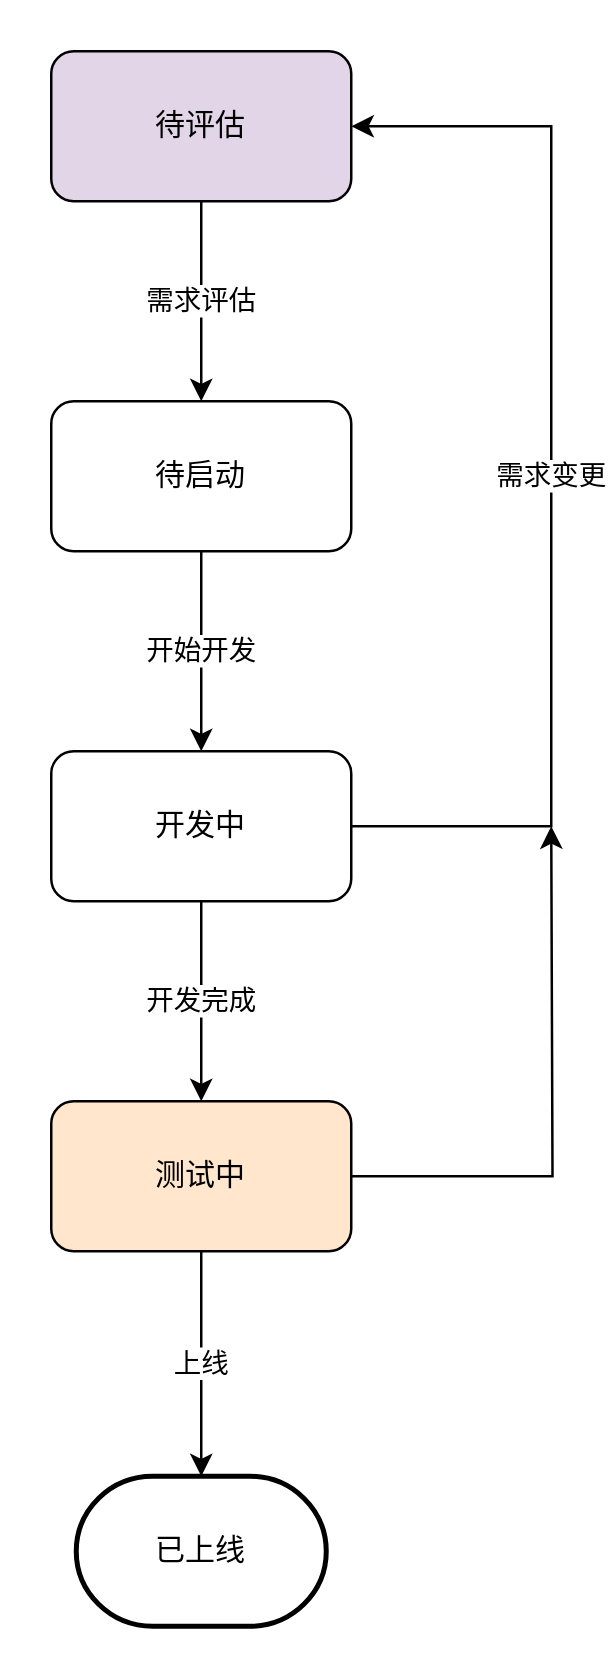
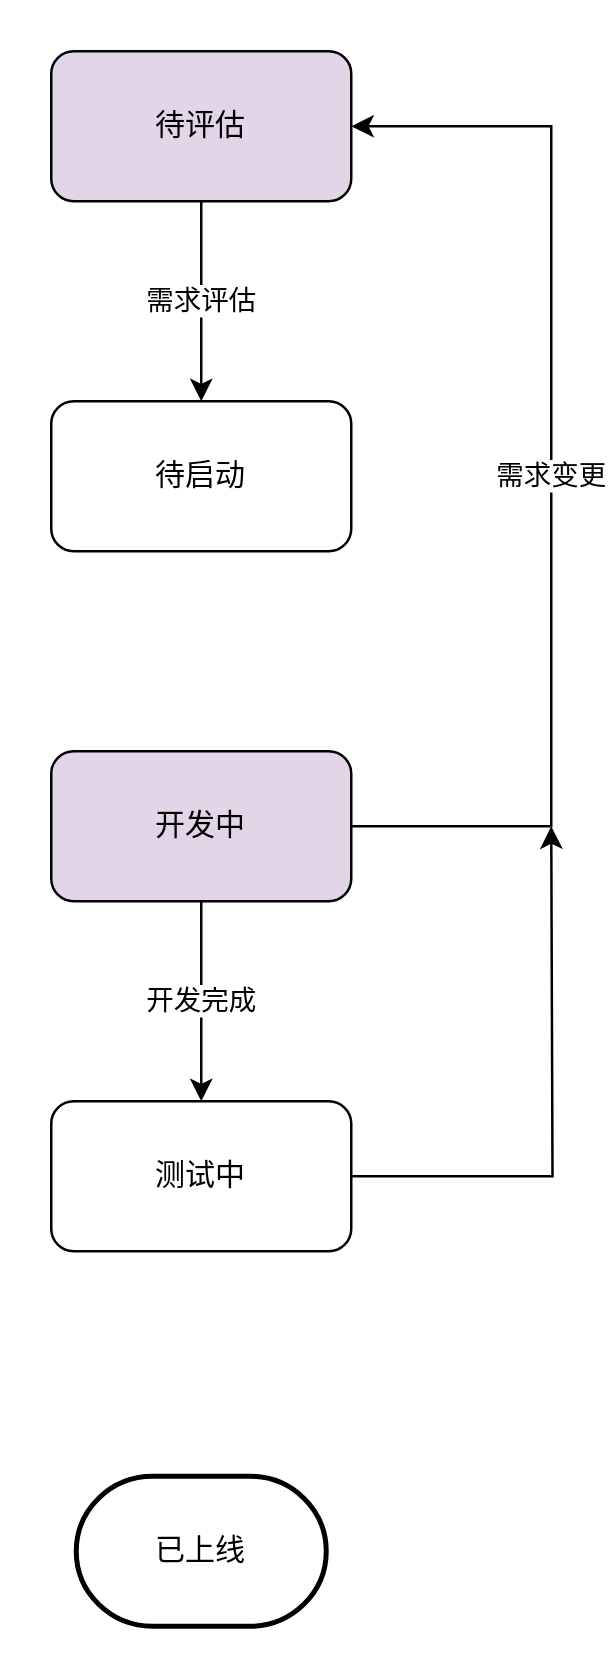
edge "待启动" -> "开发中": removed, label "开始开发"
node "开发中": fillcolor #ffffff -> #e1d5e7
node "测试中": fillcolor #ffe6cc -> #ffffff
edge "测试中" -> "已上线": removed, label "上线"
